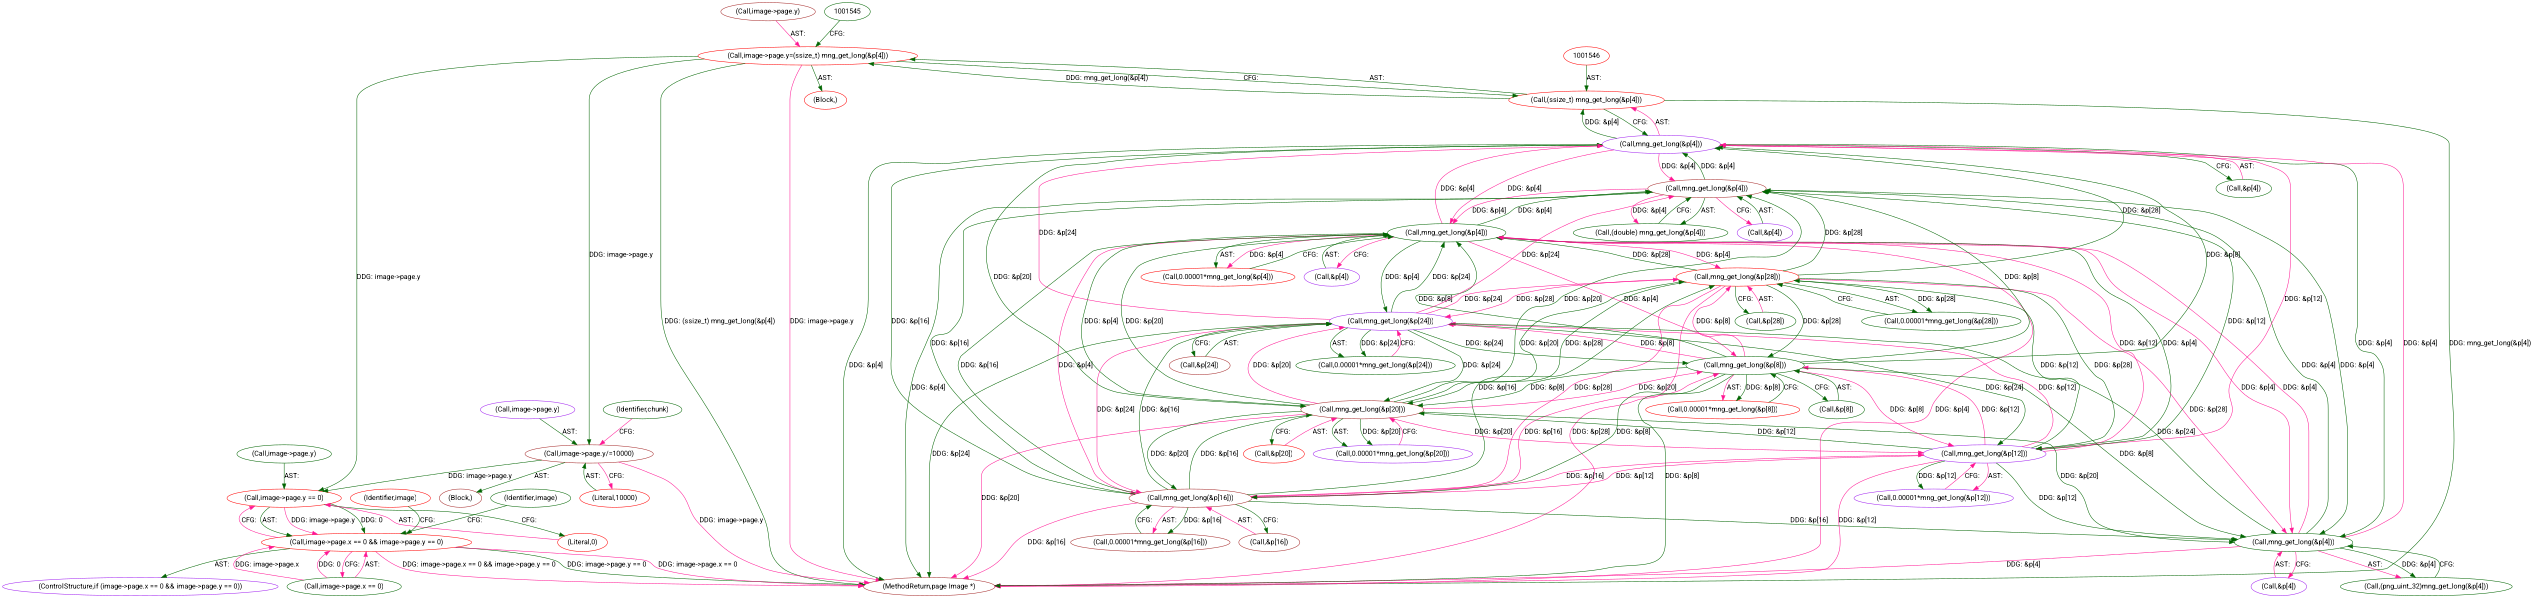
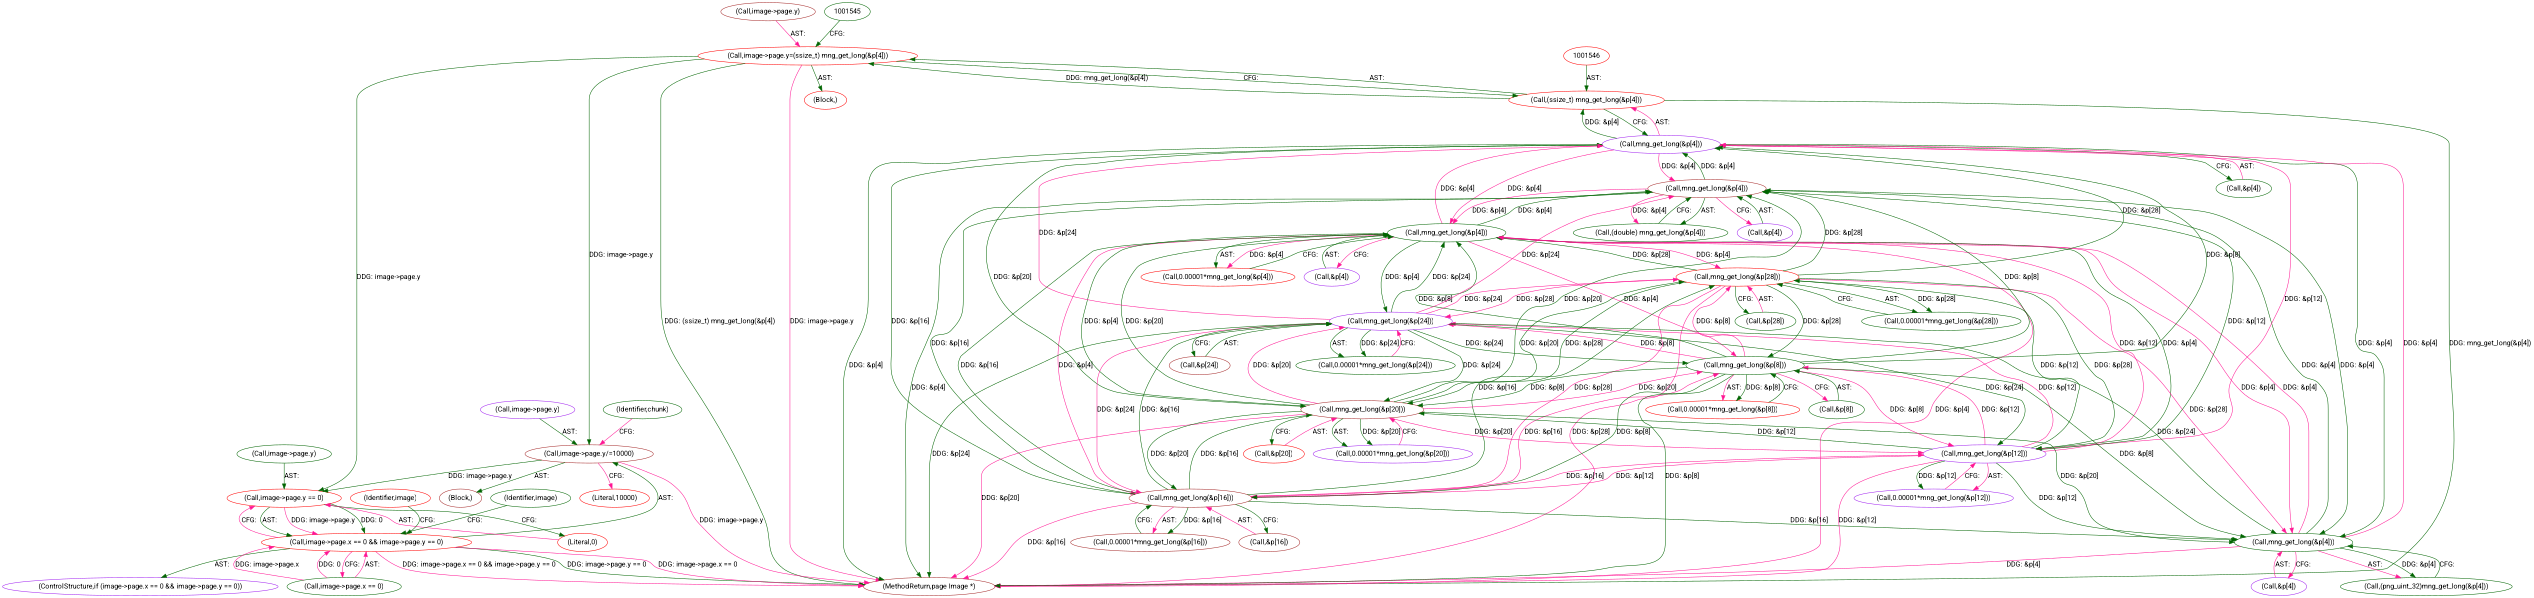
edge "(Call,mng_get_long(&p[8]))" -> "(Call,&p[8])": color darkgreen -> deeppink
edge "(Literal,10000)" -> "(Call,image->page.y/=10000)": now "(Call,image->page.x == 0 && image->page.y == 0)" -> "(Call,image->page.y/=10000)"
